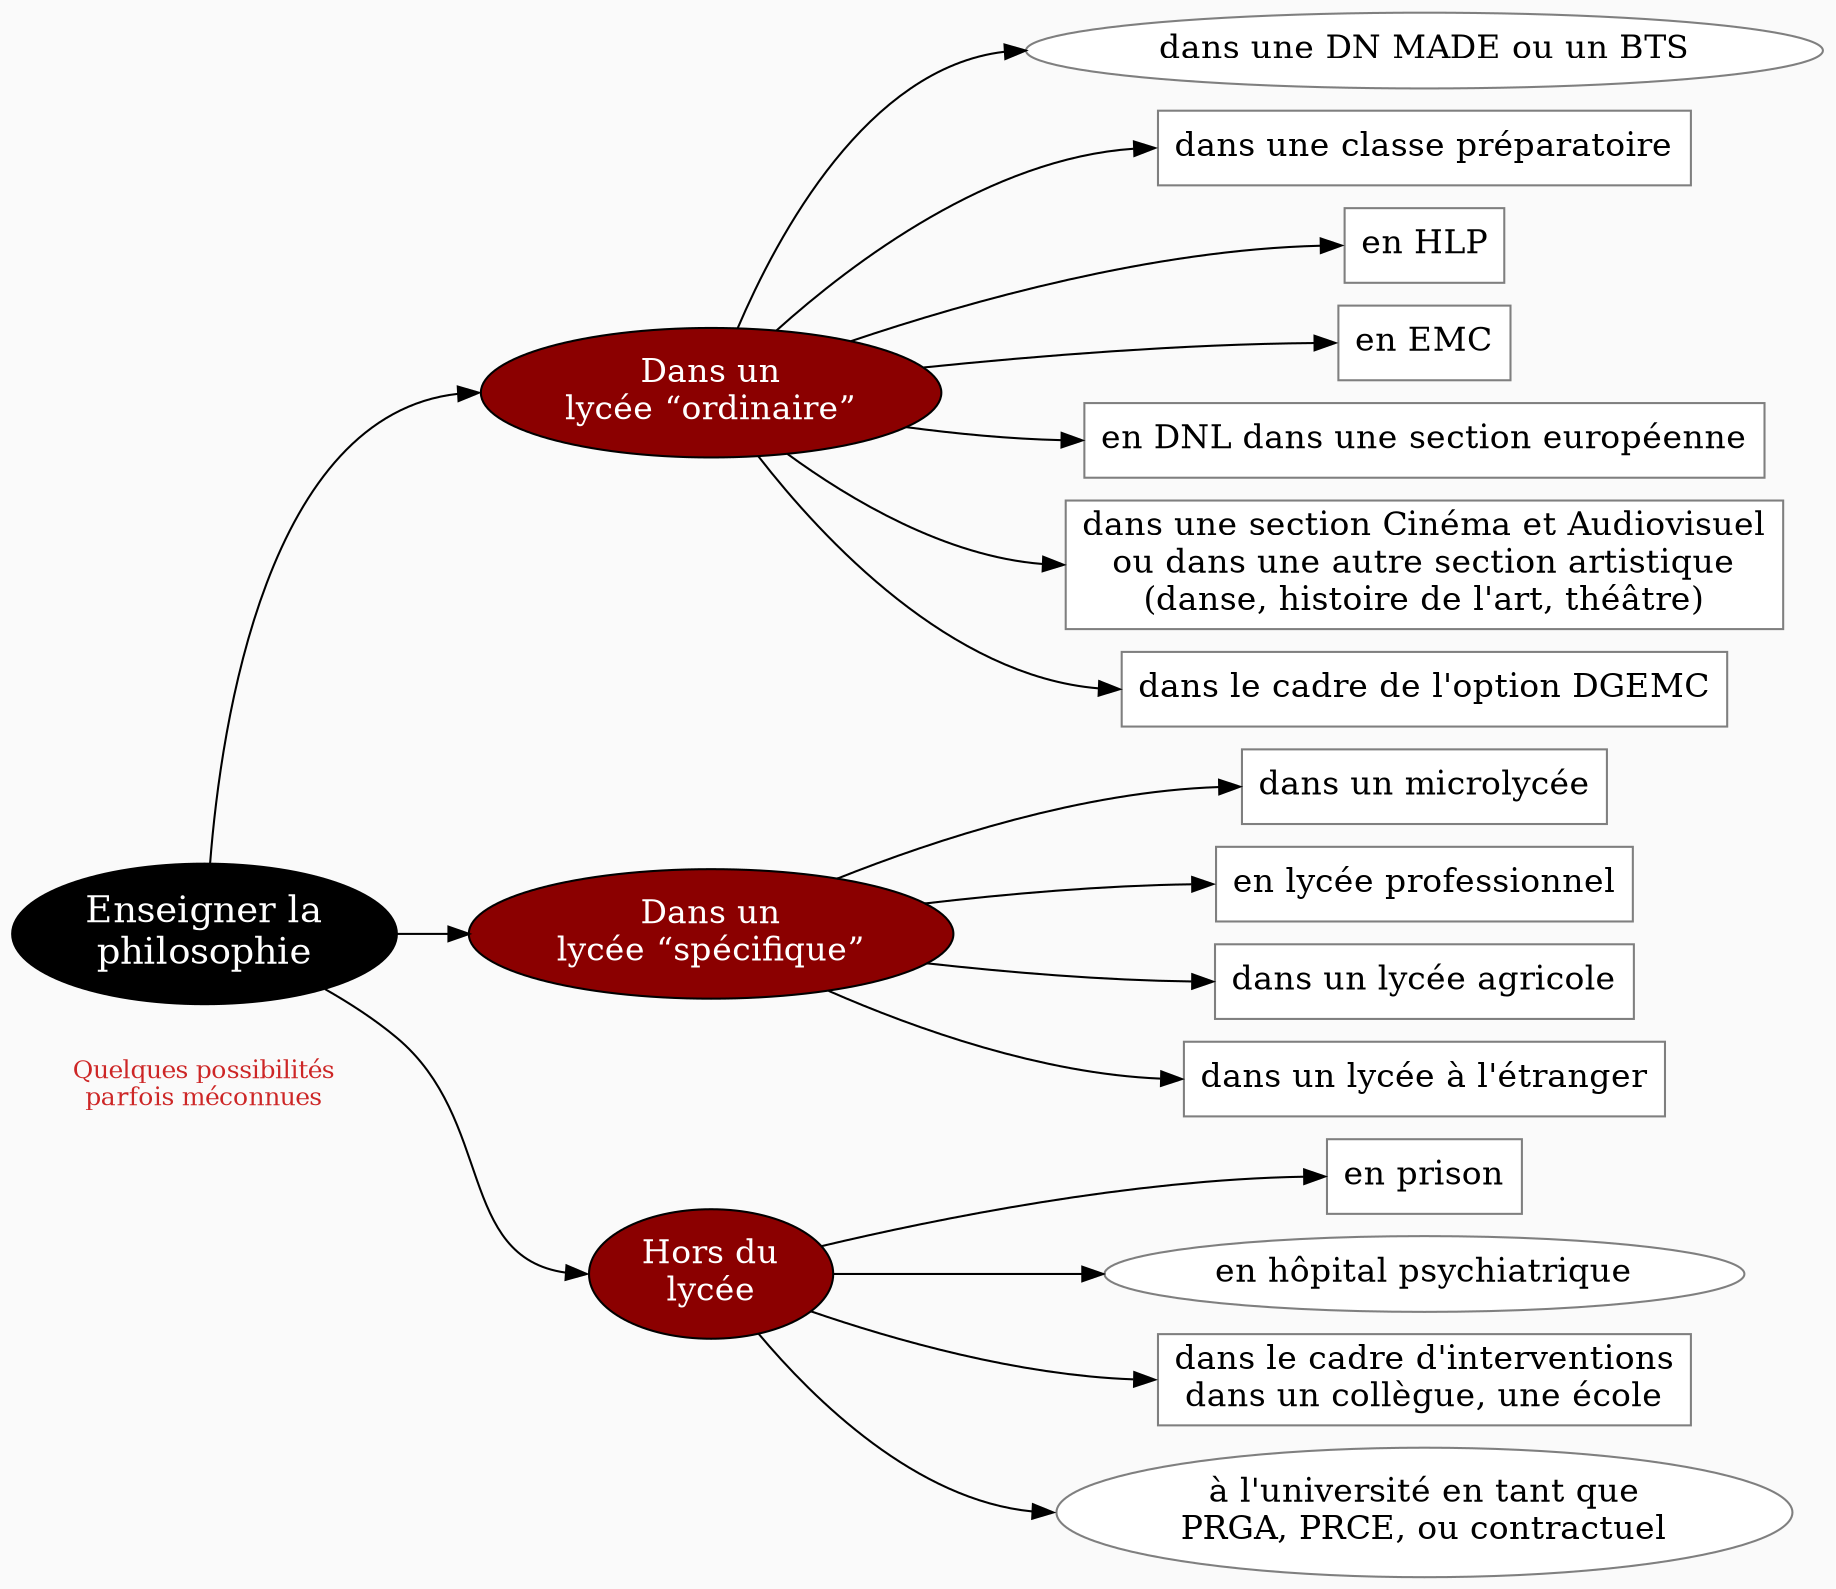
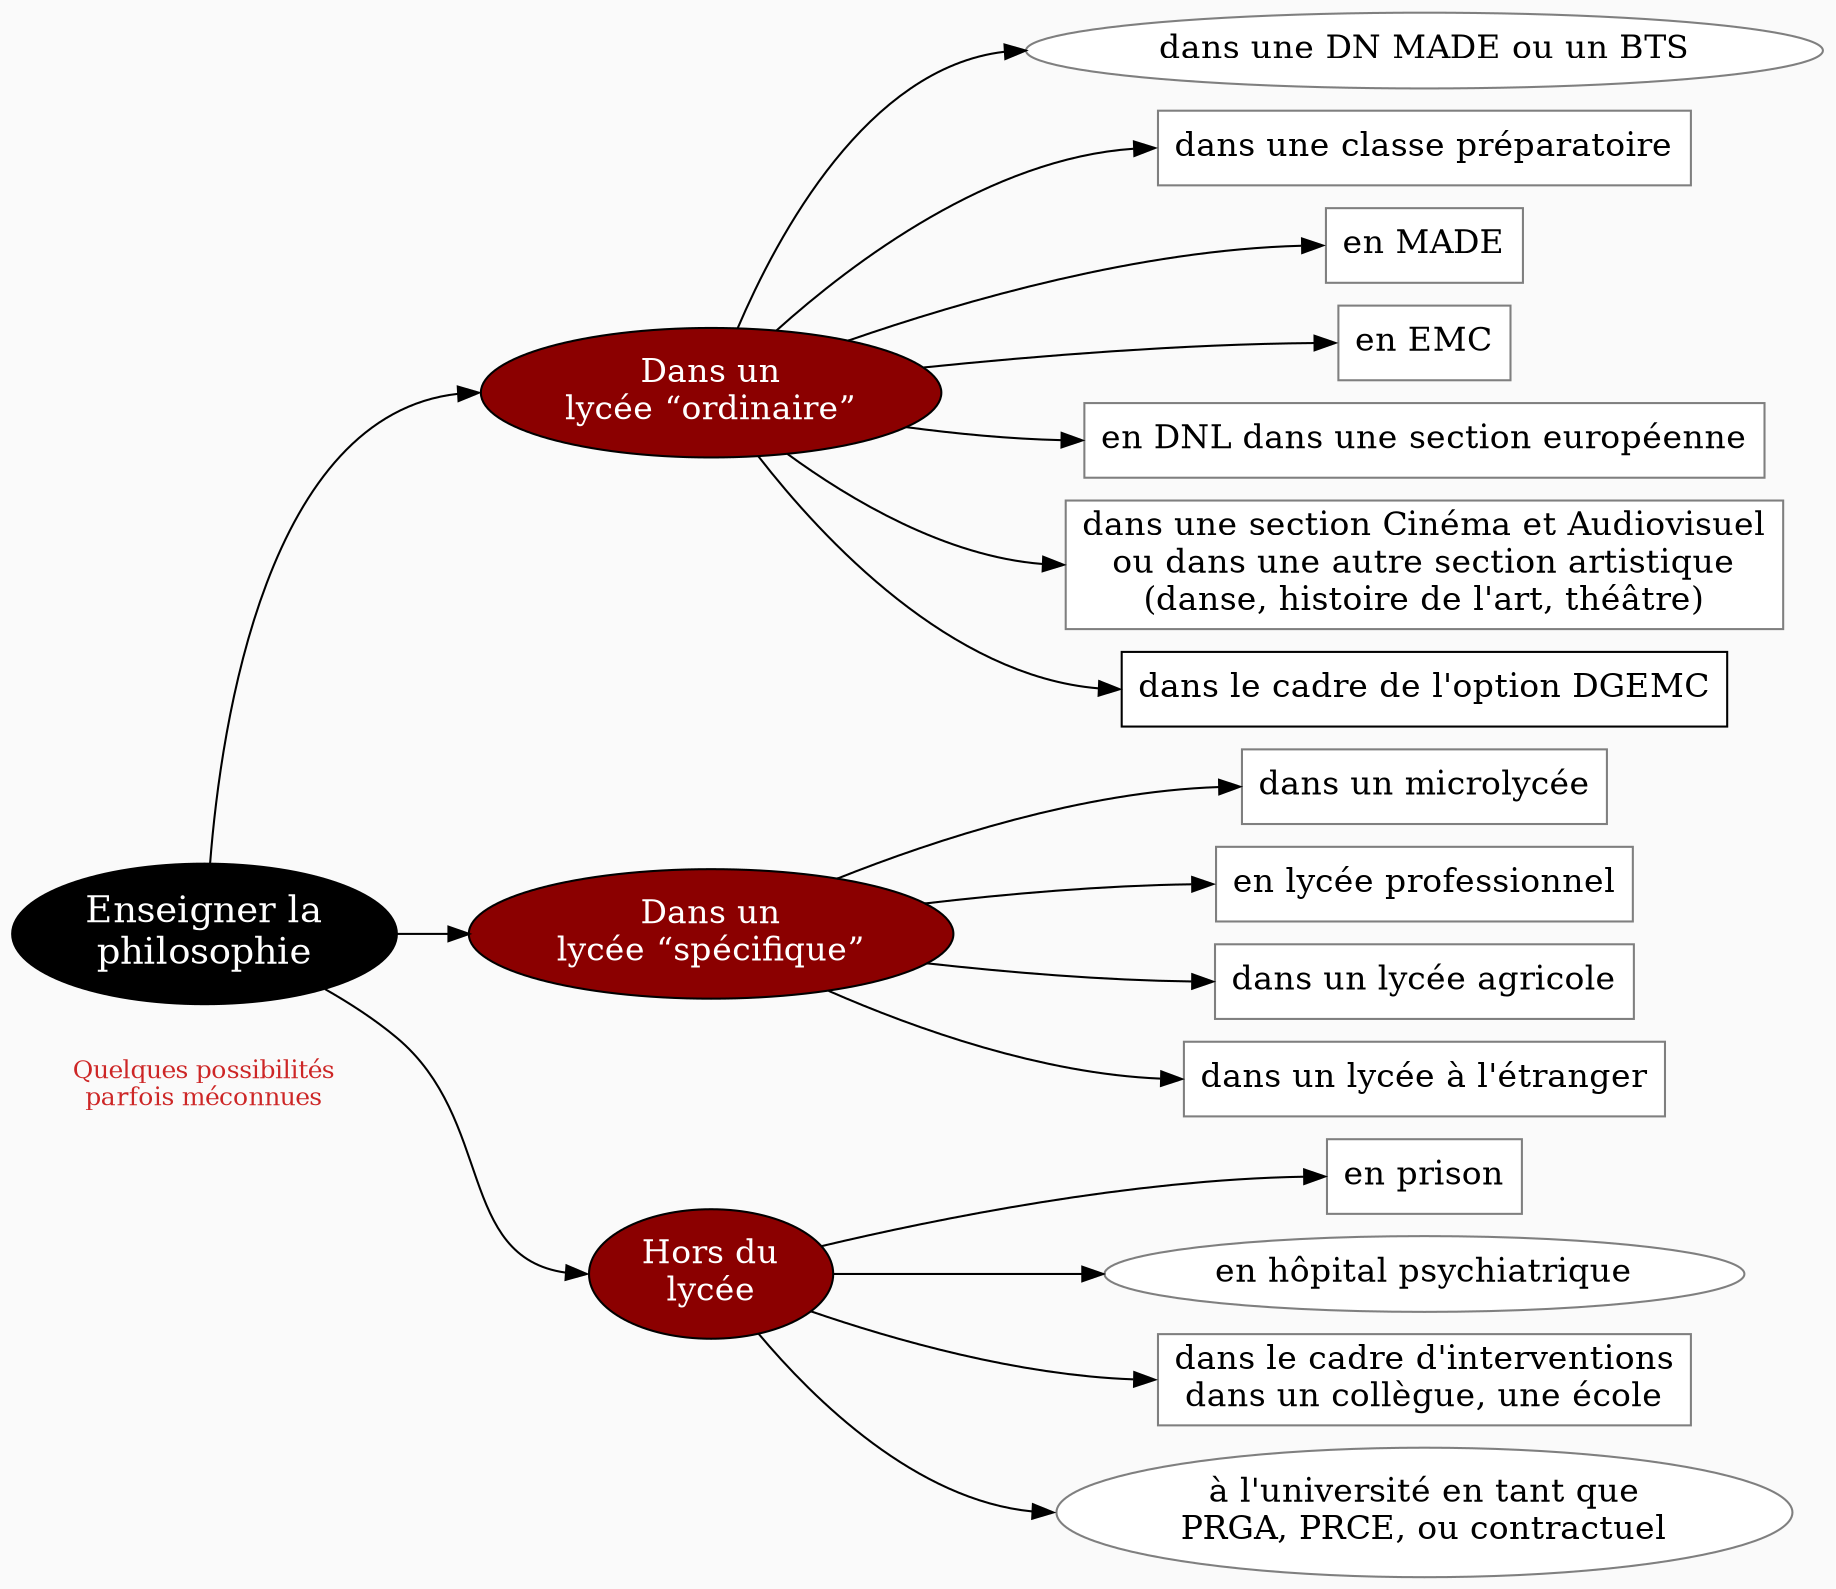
node "en HLP": label "en HLP" -> "en MADE"
node "dans le cadre de l'option DGEMC": color grey50 -> black
